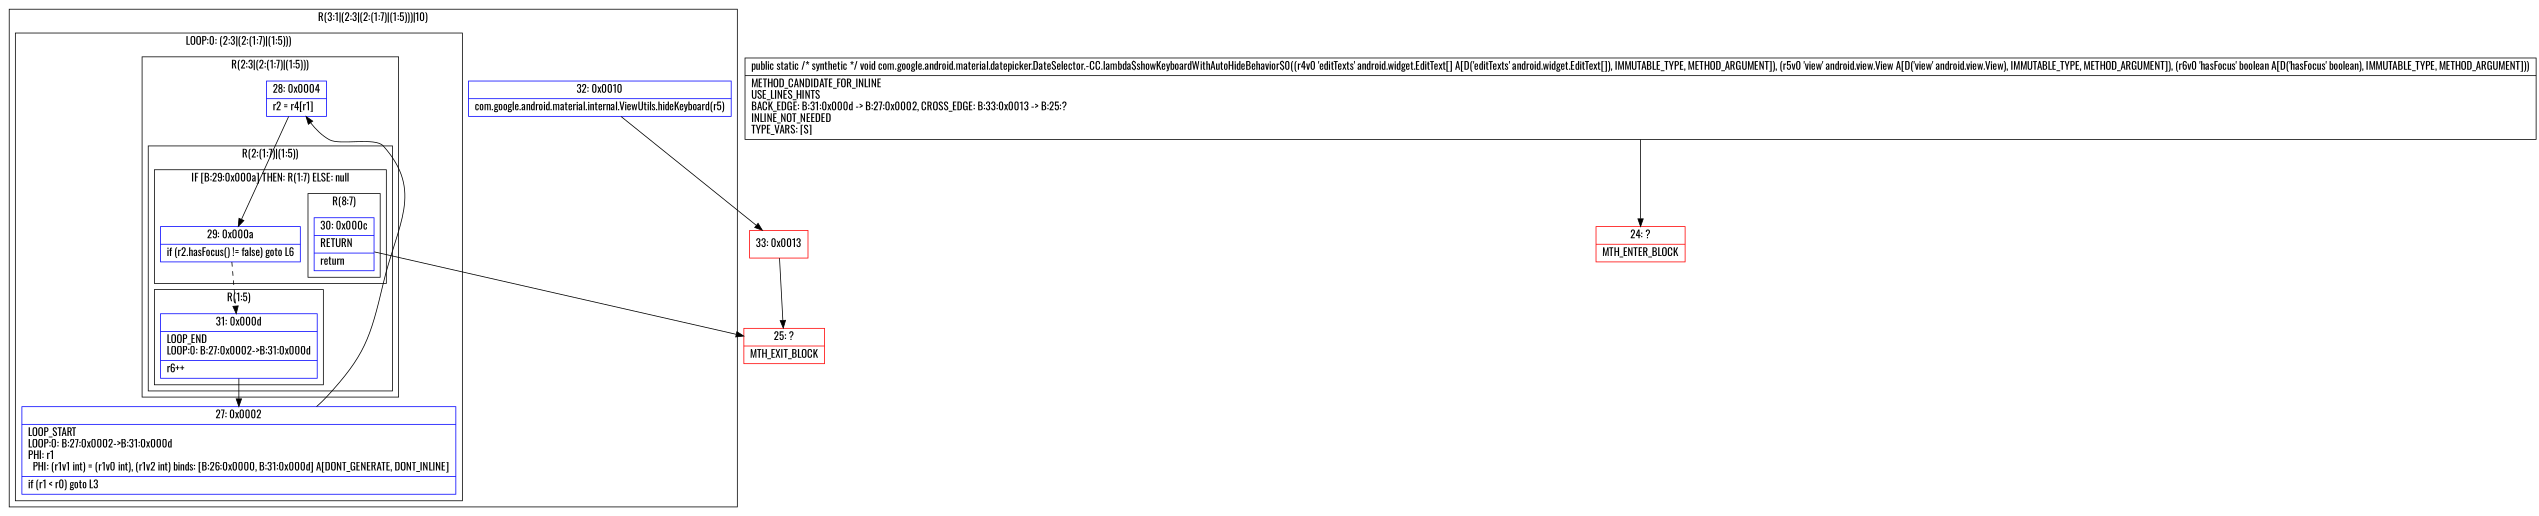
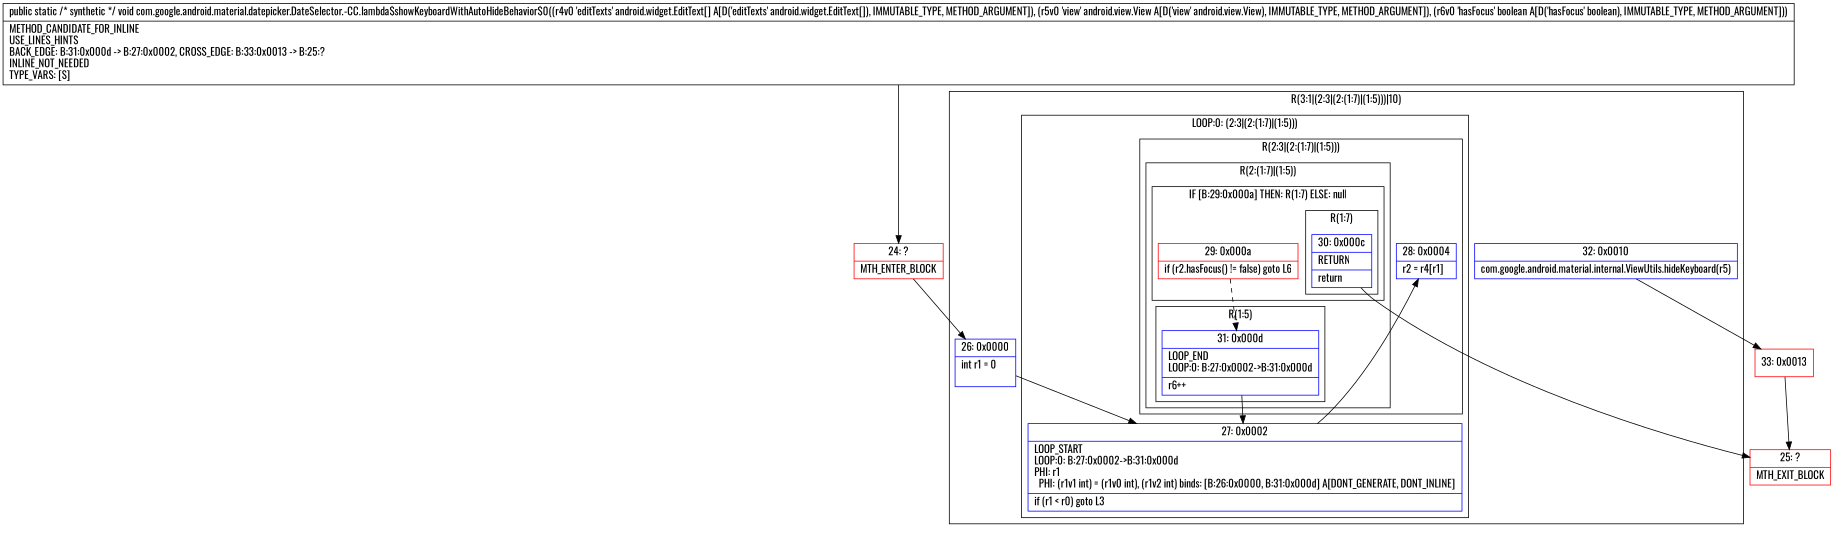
edge "28: 0x0004" -> "29: 0x000a": removed
cluster "R(8:7)": label "R(8:7)" -> "R(1:7)"
node "29: 0x000a": color blue -> red
node "26: 0x0000": added
